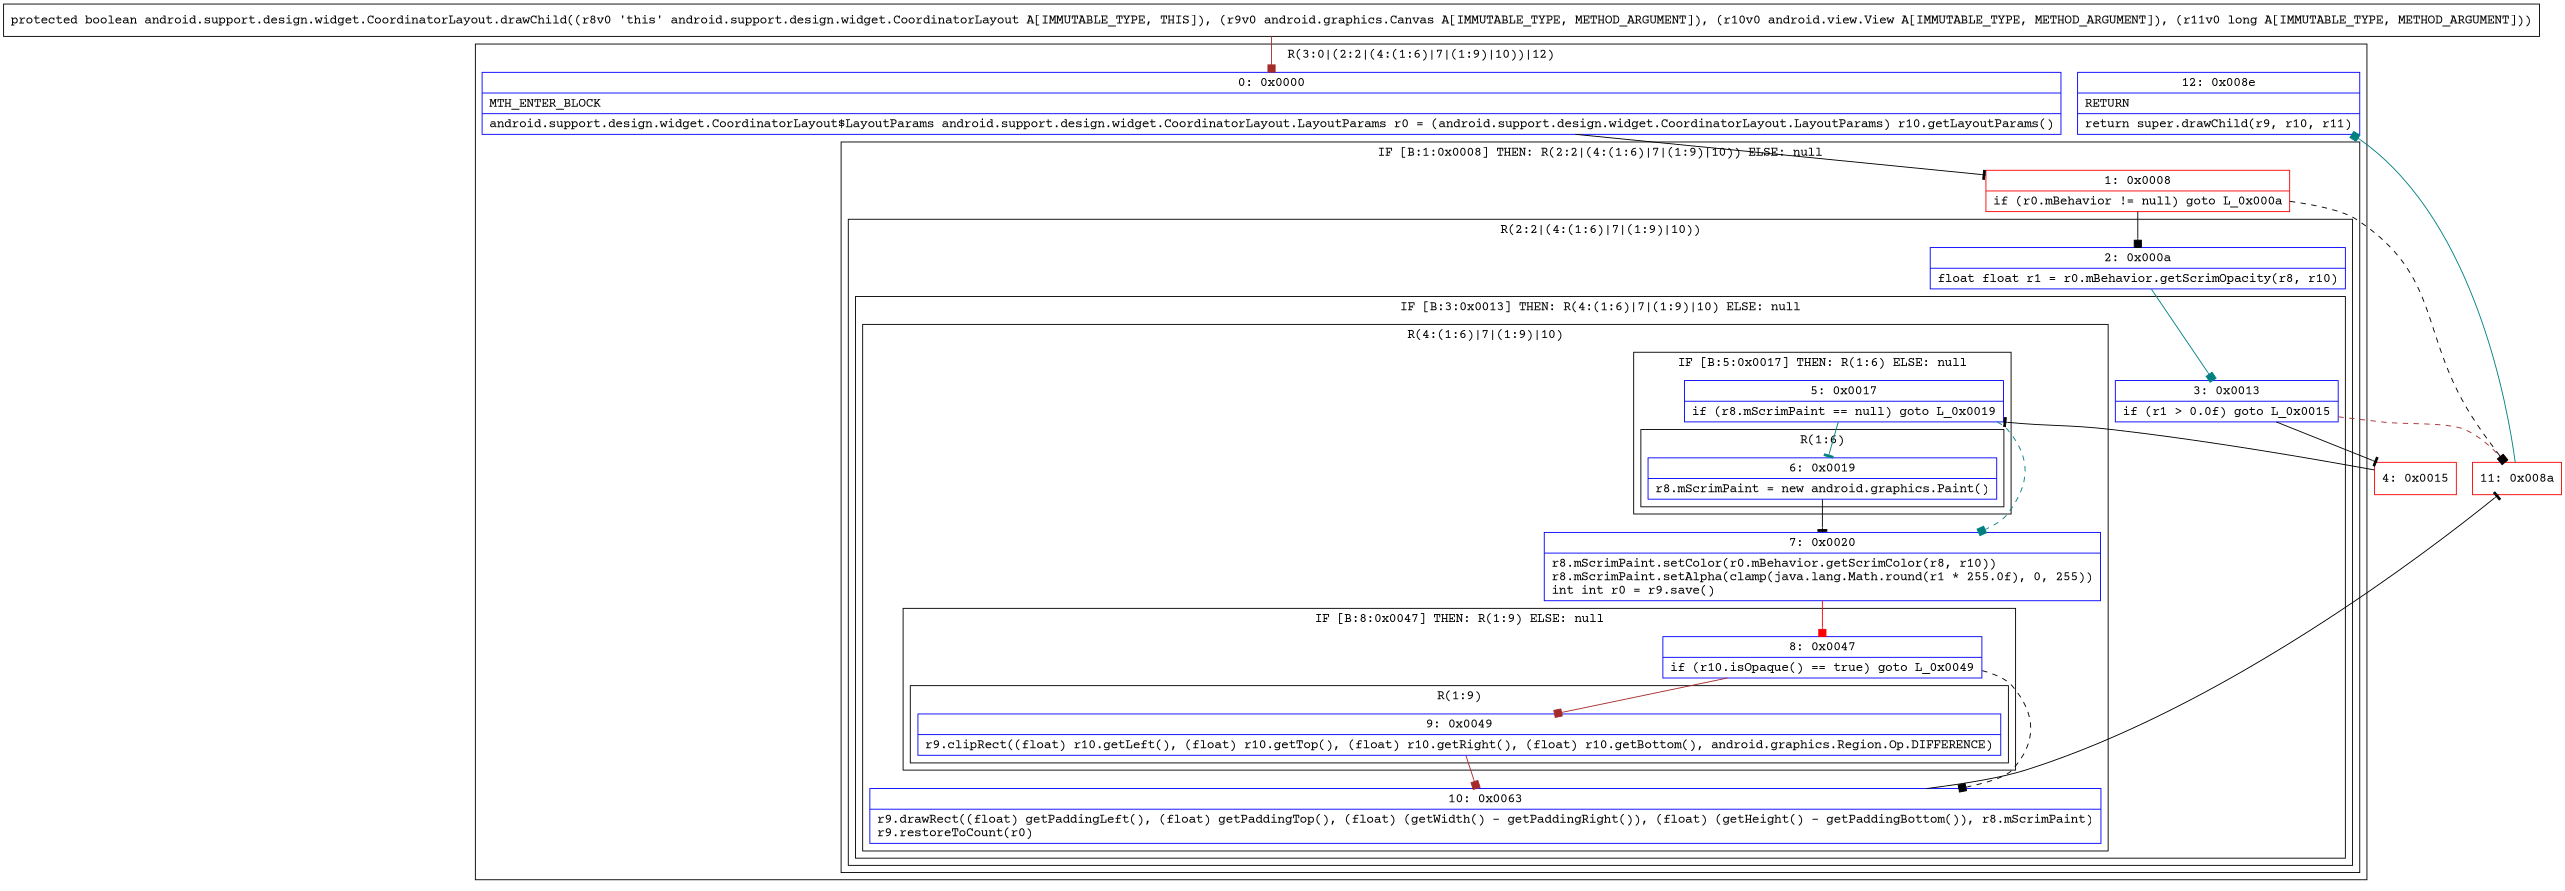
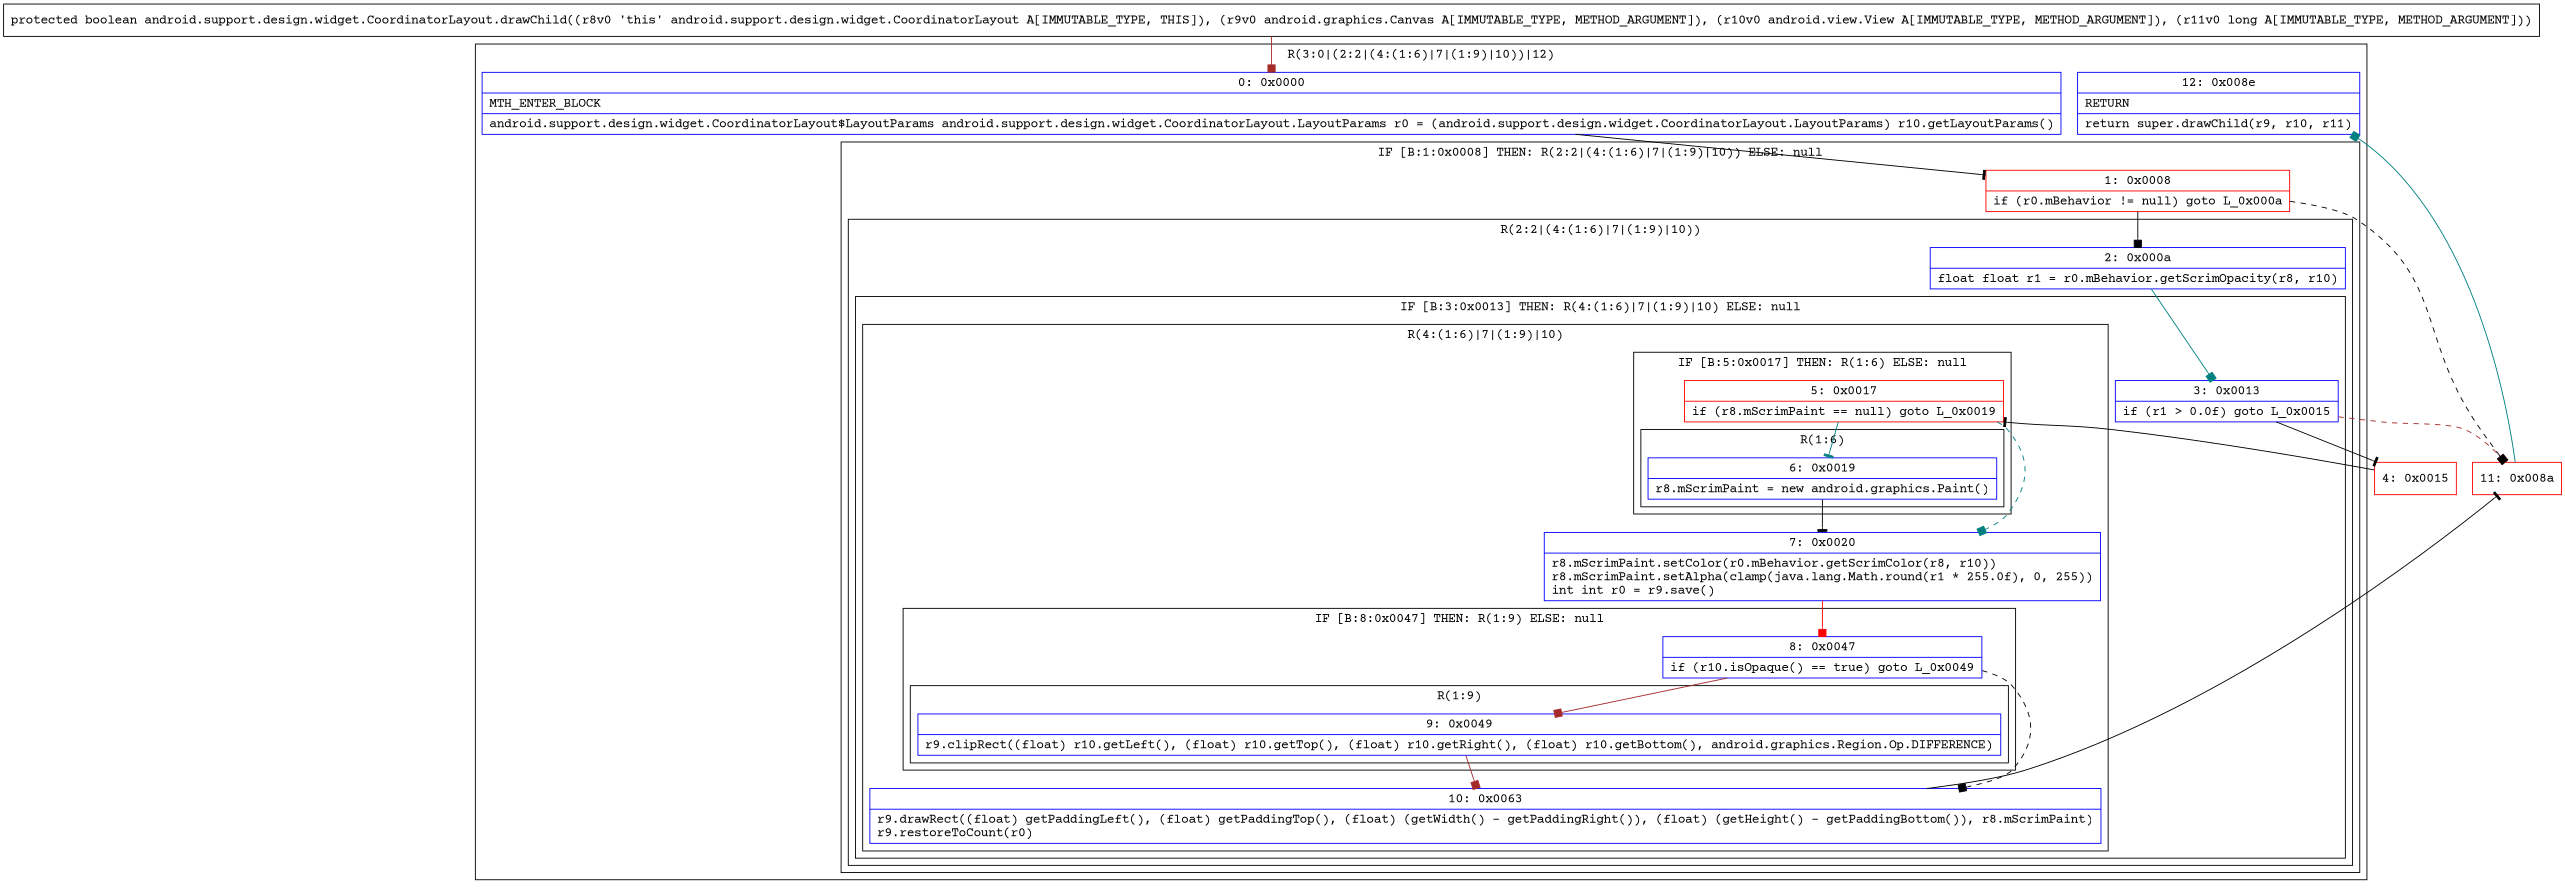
node "5: 0x0017": color blue -> red
